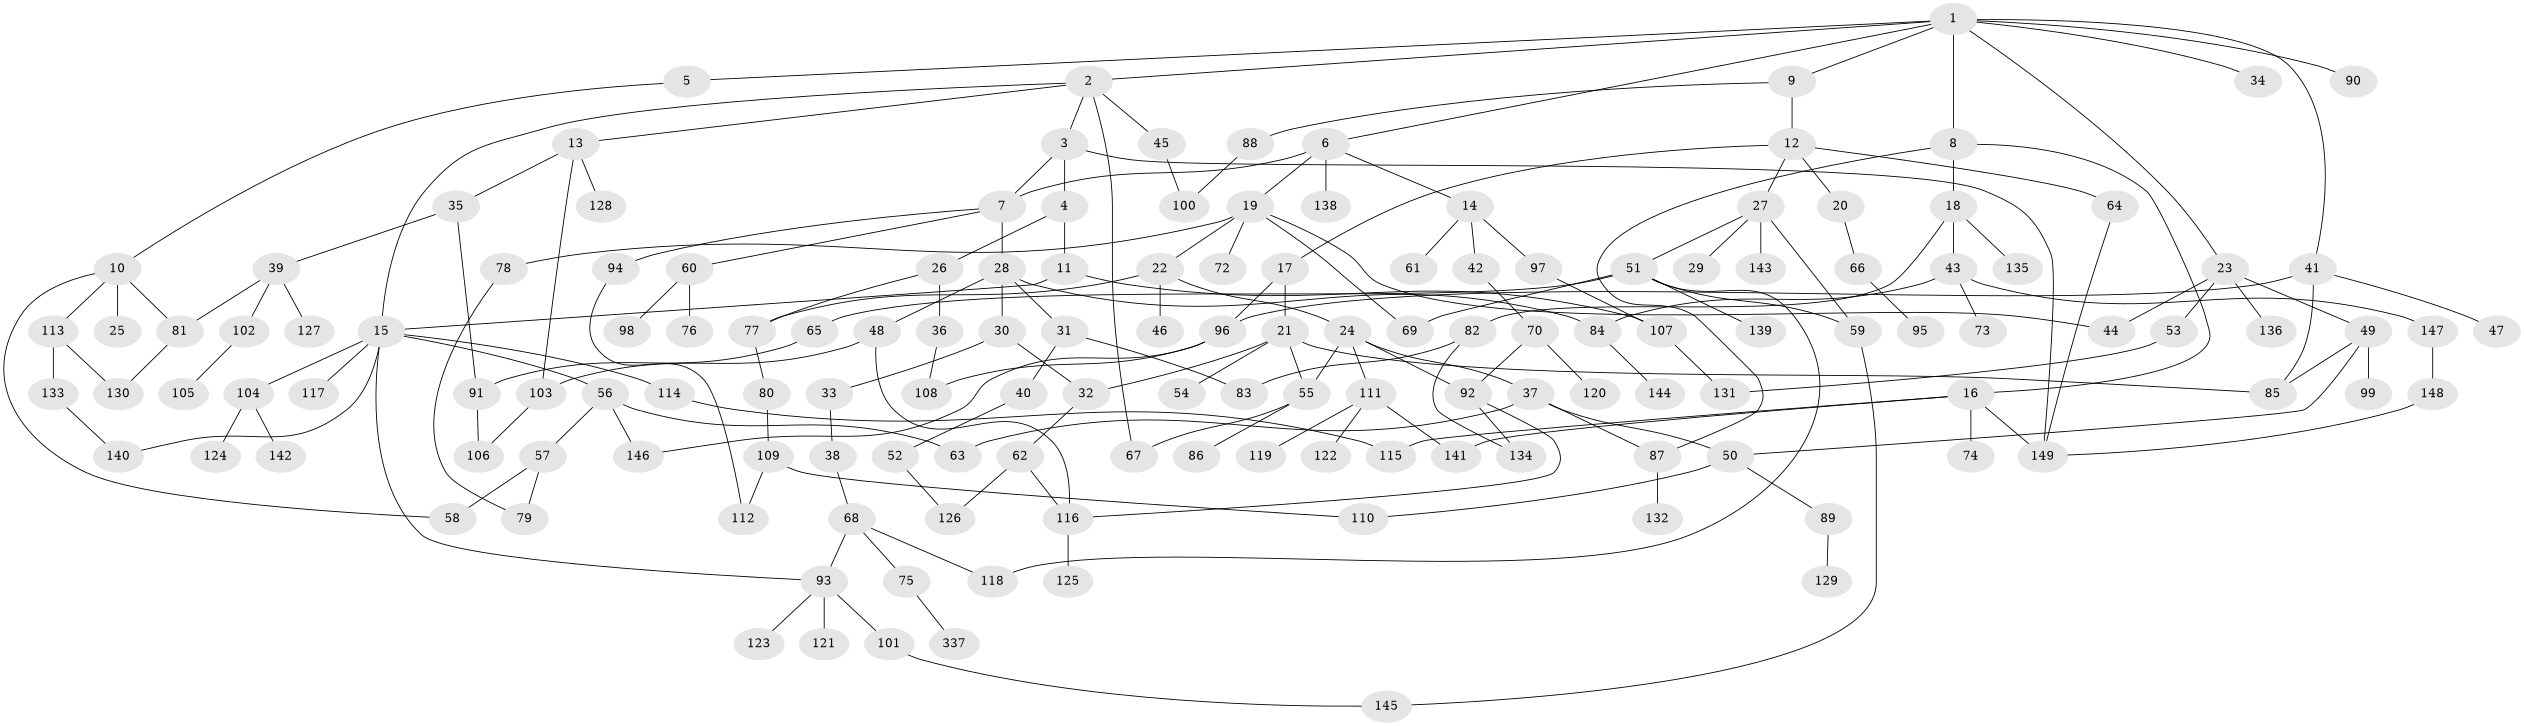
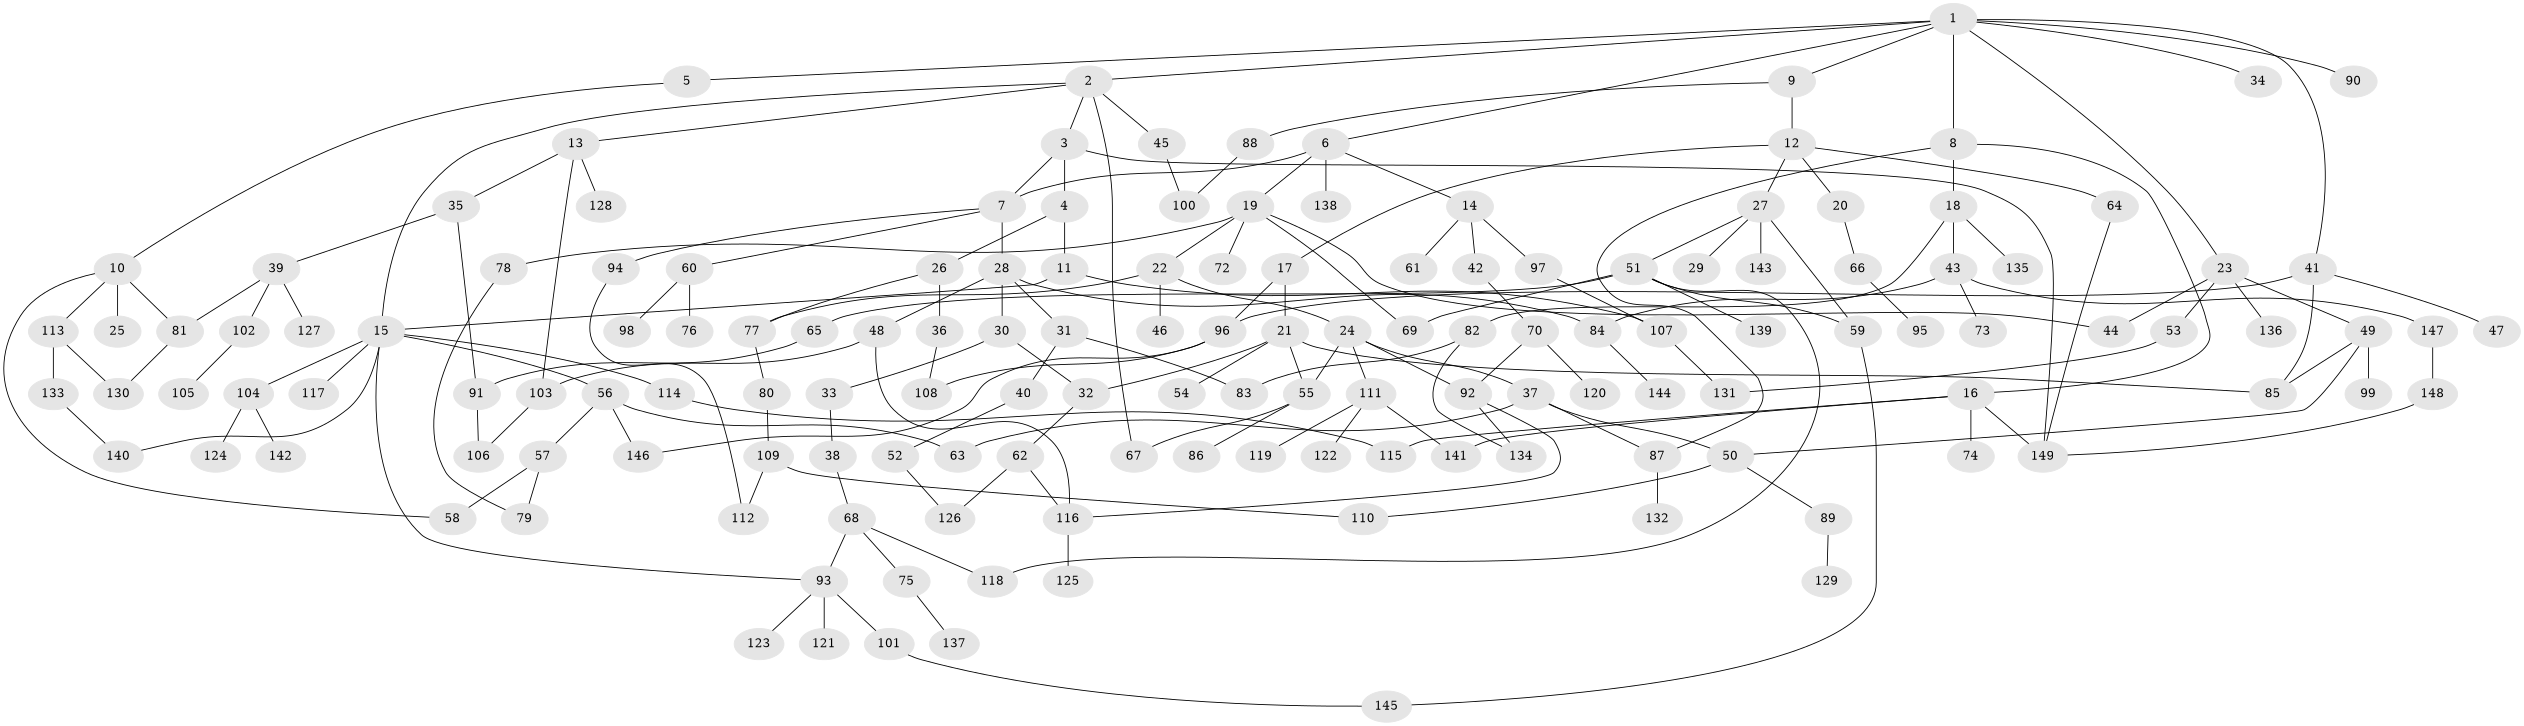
node "337": label "337" -> "137"
